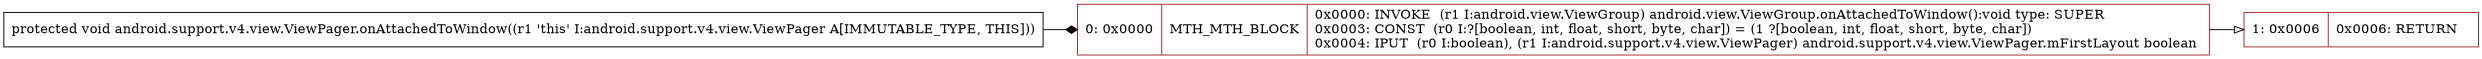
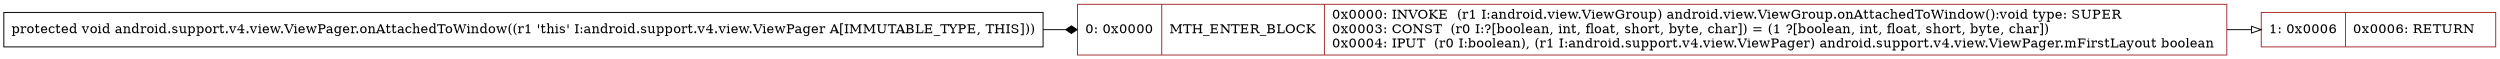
node "0: 0x0000": text "MTH_MTH_BLOCK" -> "MTH_ENTER_BLOCK"
